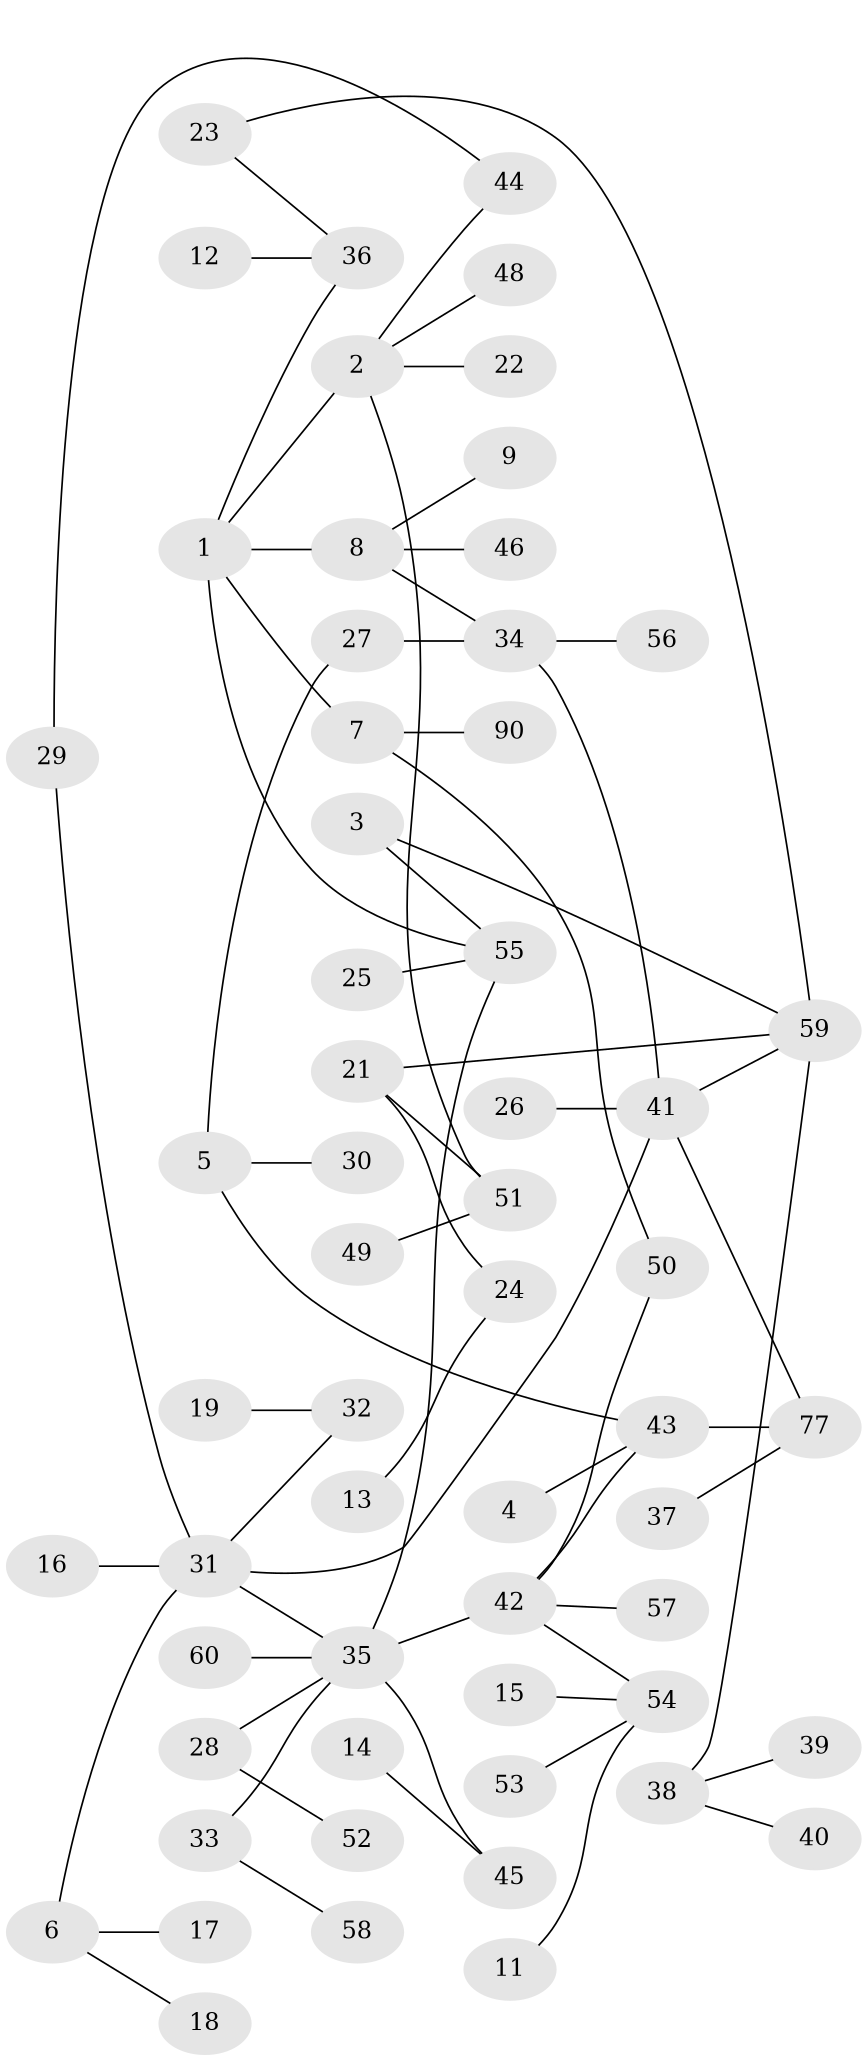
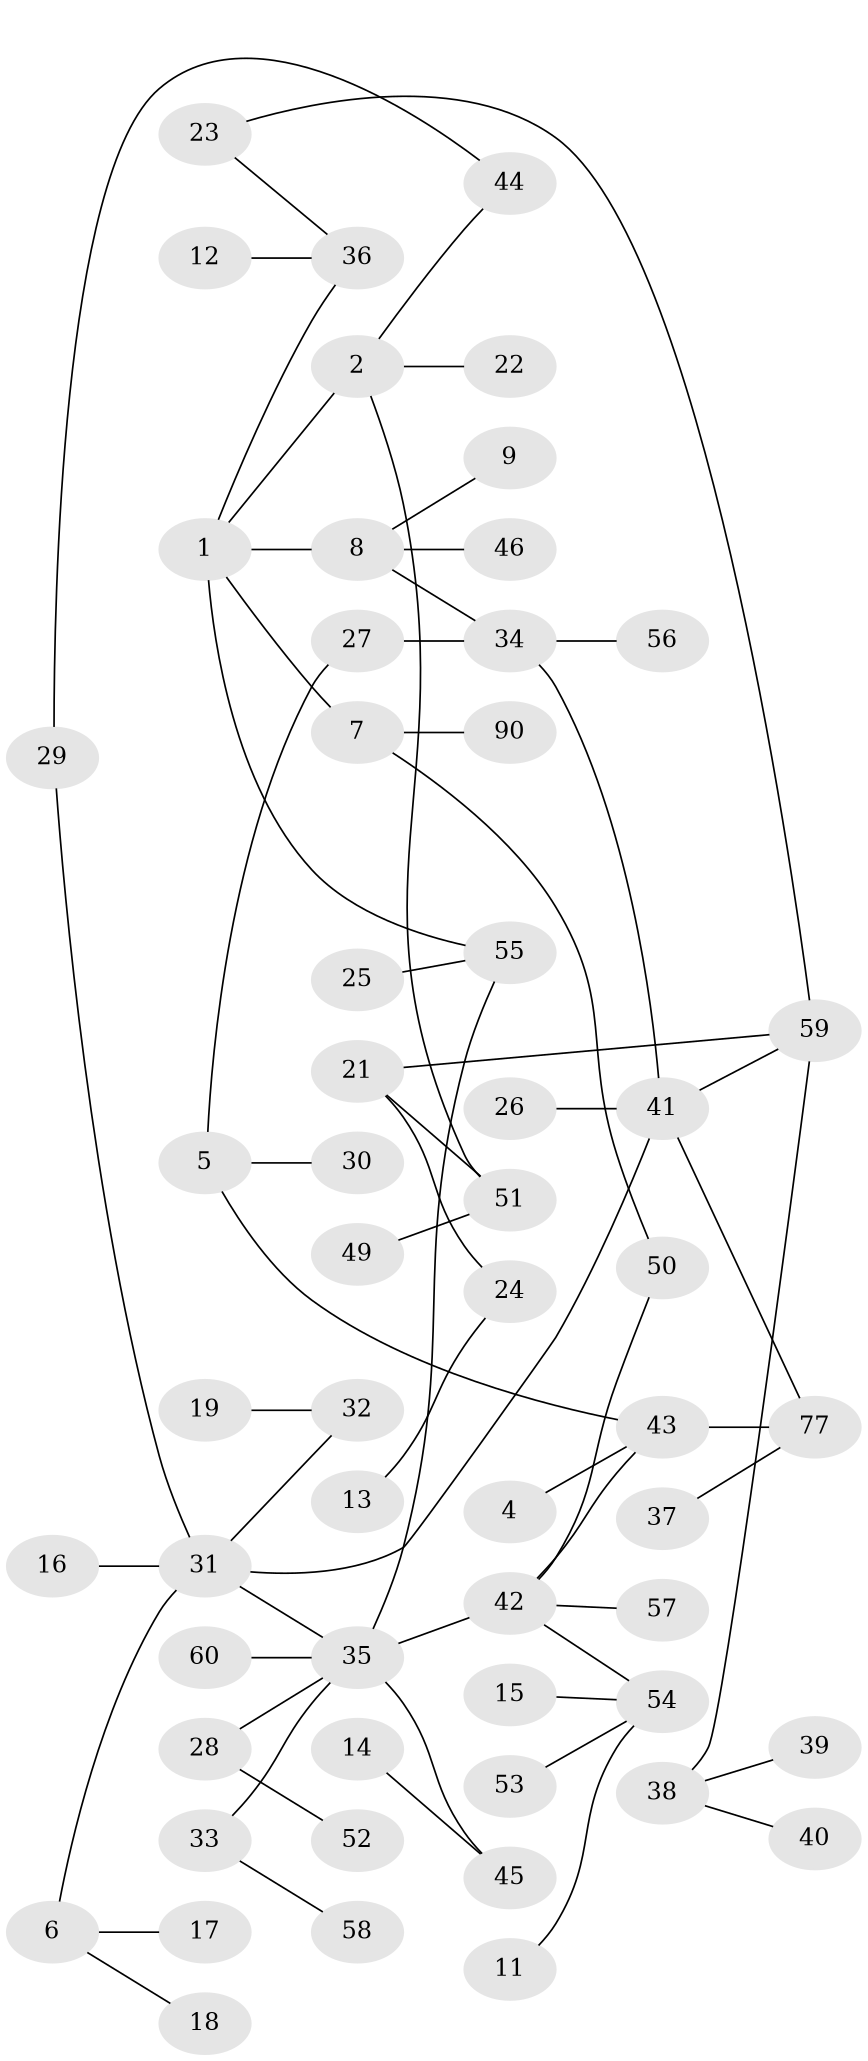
node "48": removed
node "3": removed
